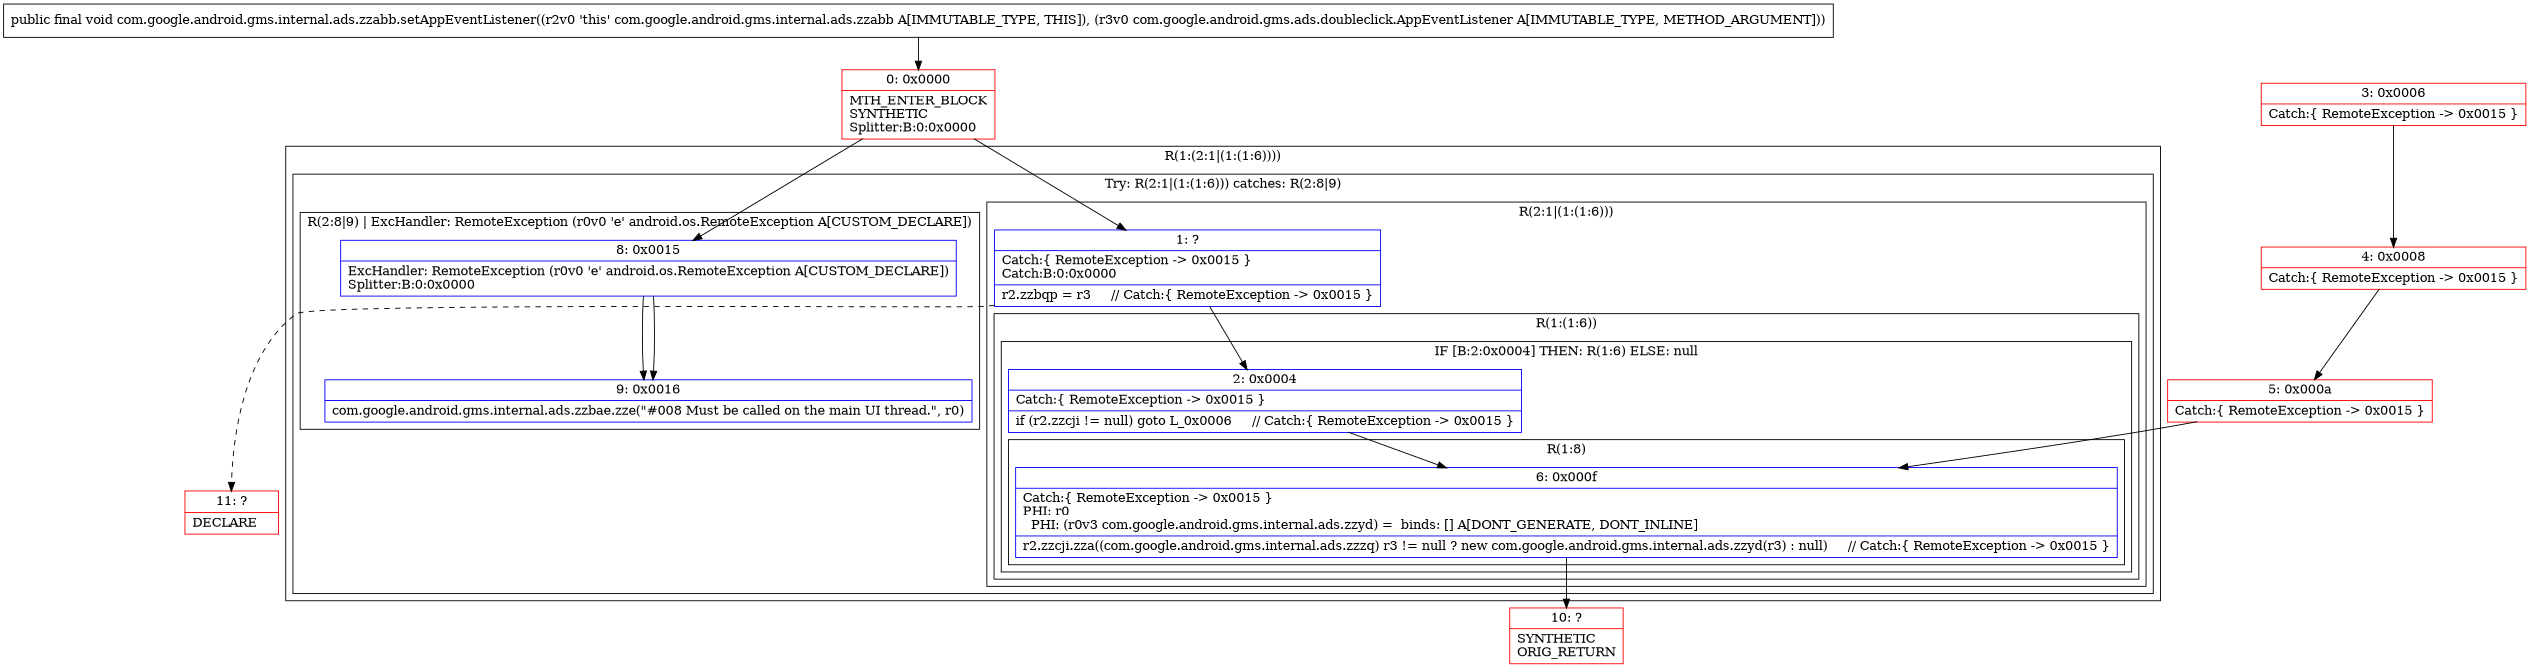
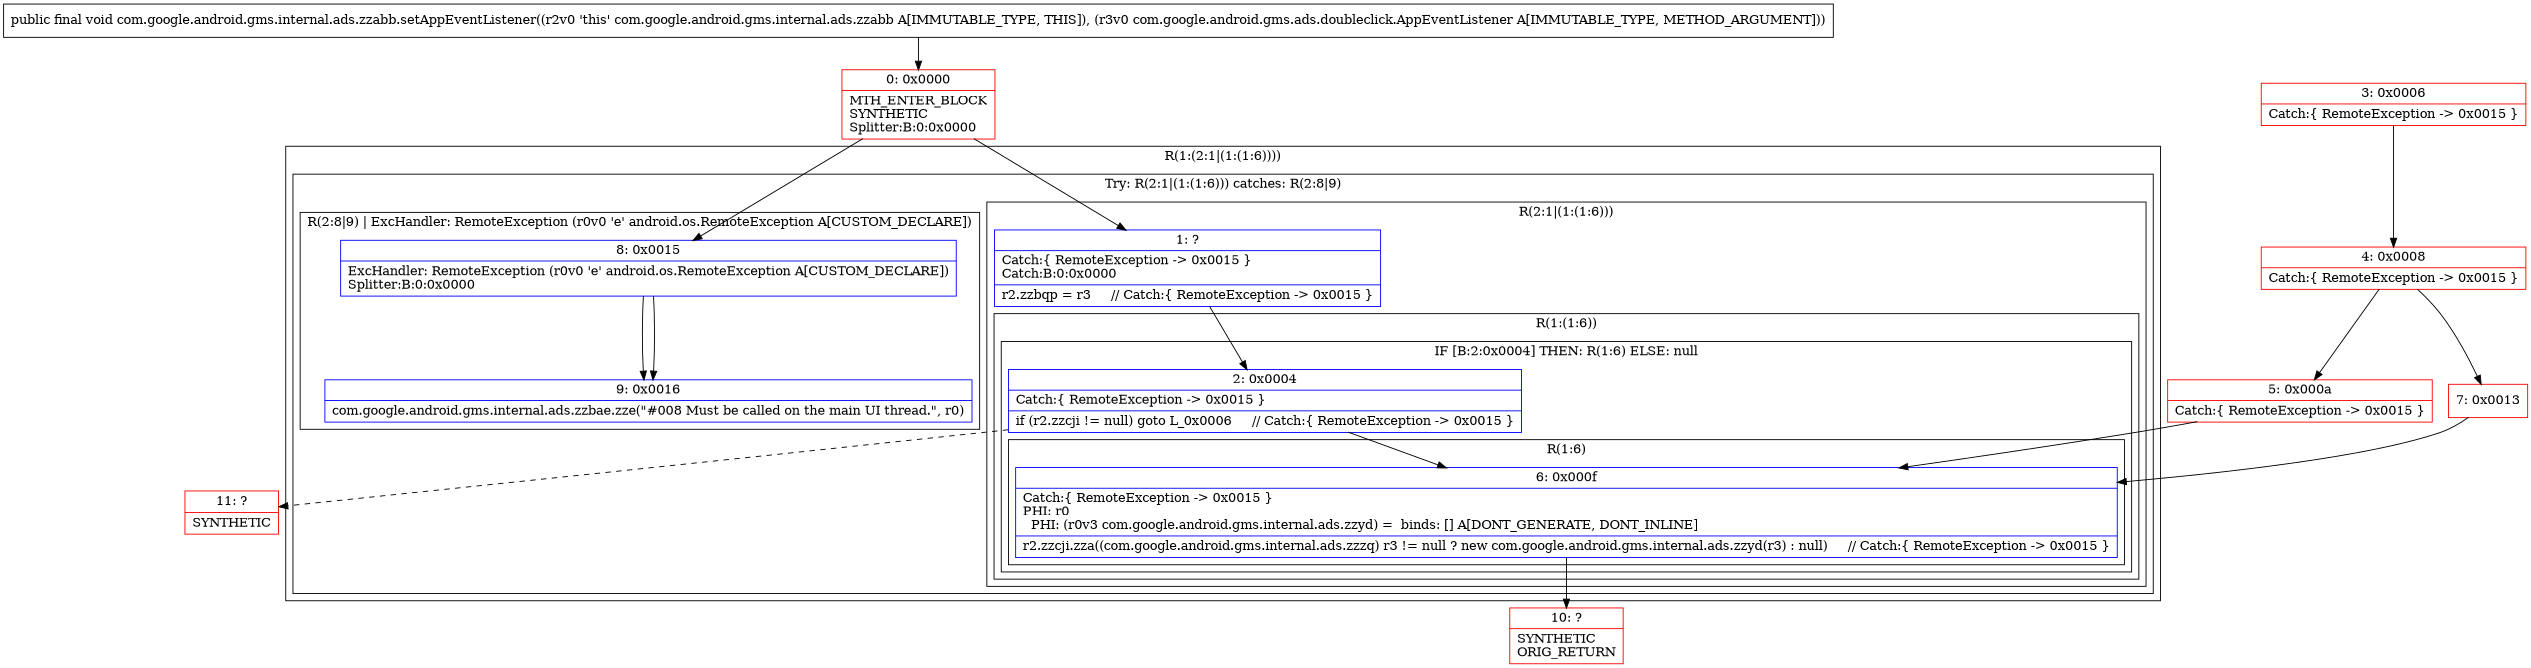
edge "1: ?" -> "11: ?": now "2: 0x0004" -> "11: ?"
node "7: 0x0013": added
cluster "R(1:8)": label "R(1:8)" -> "R(1:6)"
node "11: ?": text "DECLARE" -> "SYNTHETIC"
